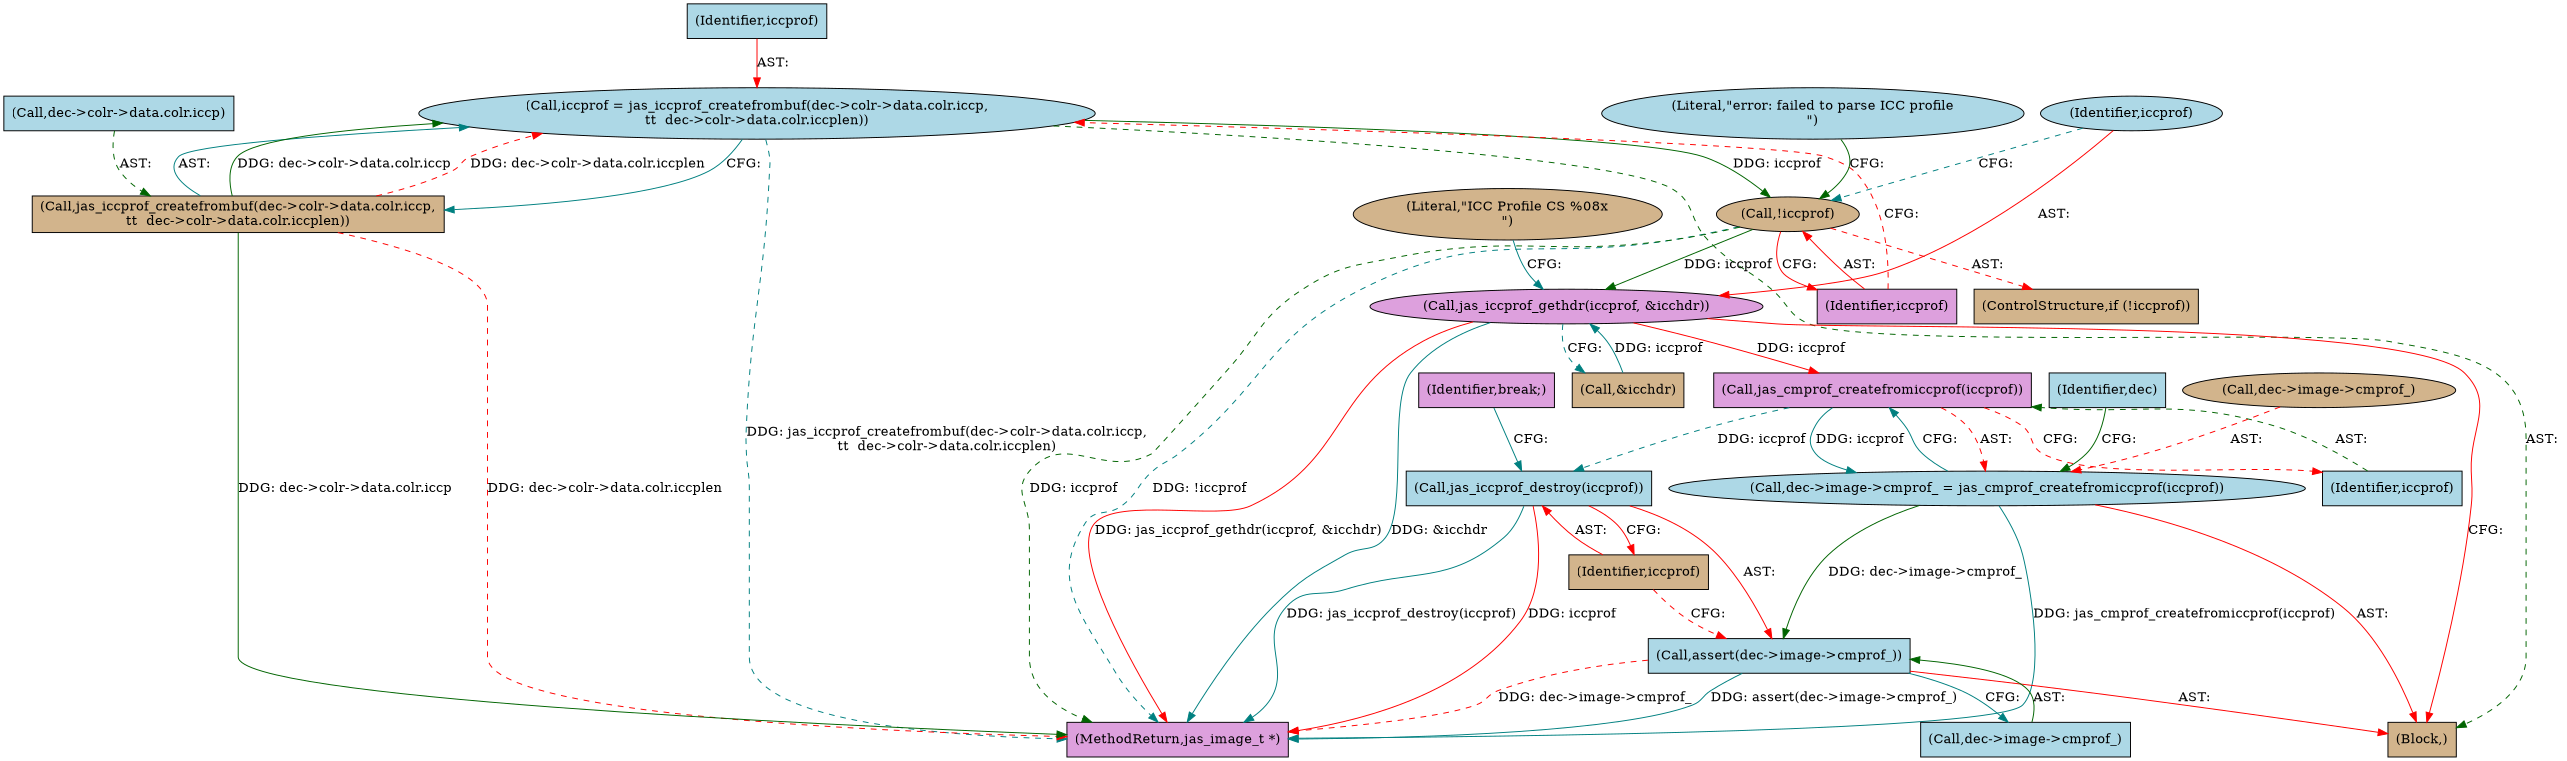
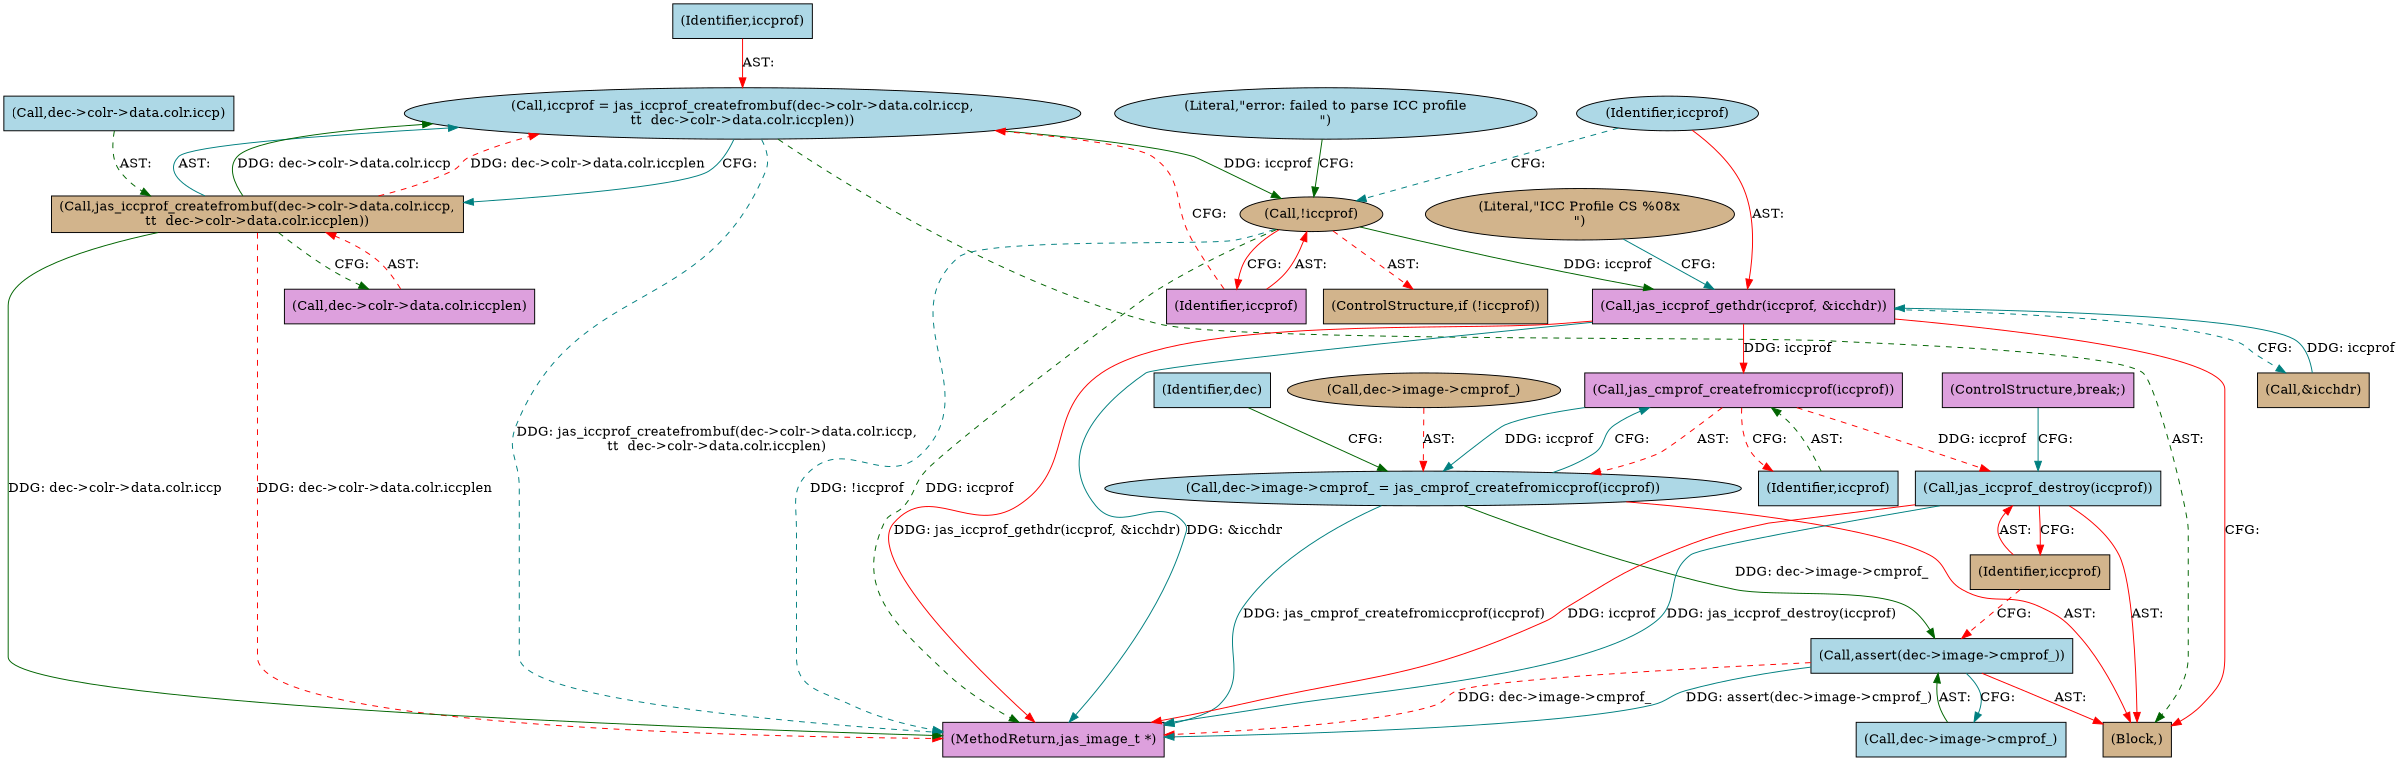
node "(Call,dec->colr->data.colr.iccplen)": added
node "(Call,jas_iccprof_gethdr(iccprof, &icchdr))": shape ellipse -> box
node "(Identifier,break;)": label "(Identifier,break;)" -> "(ControlStructure,break;)"
edge "(Call,jas_cmprof_createfromiccprof(iccprof))" -> "(Call,jas_iccprof_destroy(iccprof))": color teal -> red
edge "(Call,jas_iccprof_destroy(iccprof))" -> "(Call,assert(dec->image->cmprof_))": now "(Call,jas_iccprof_destroy(iccprof))" -> "(Block,)"
